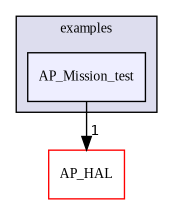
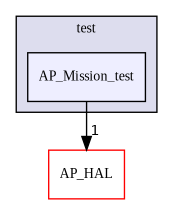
cluster "examples": label "examples" -> "test"
